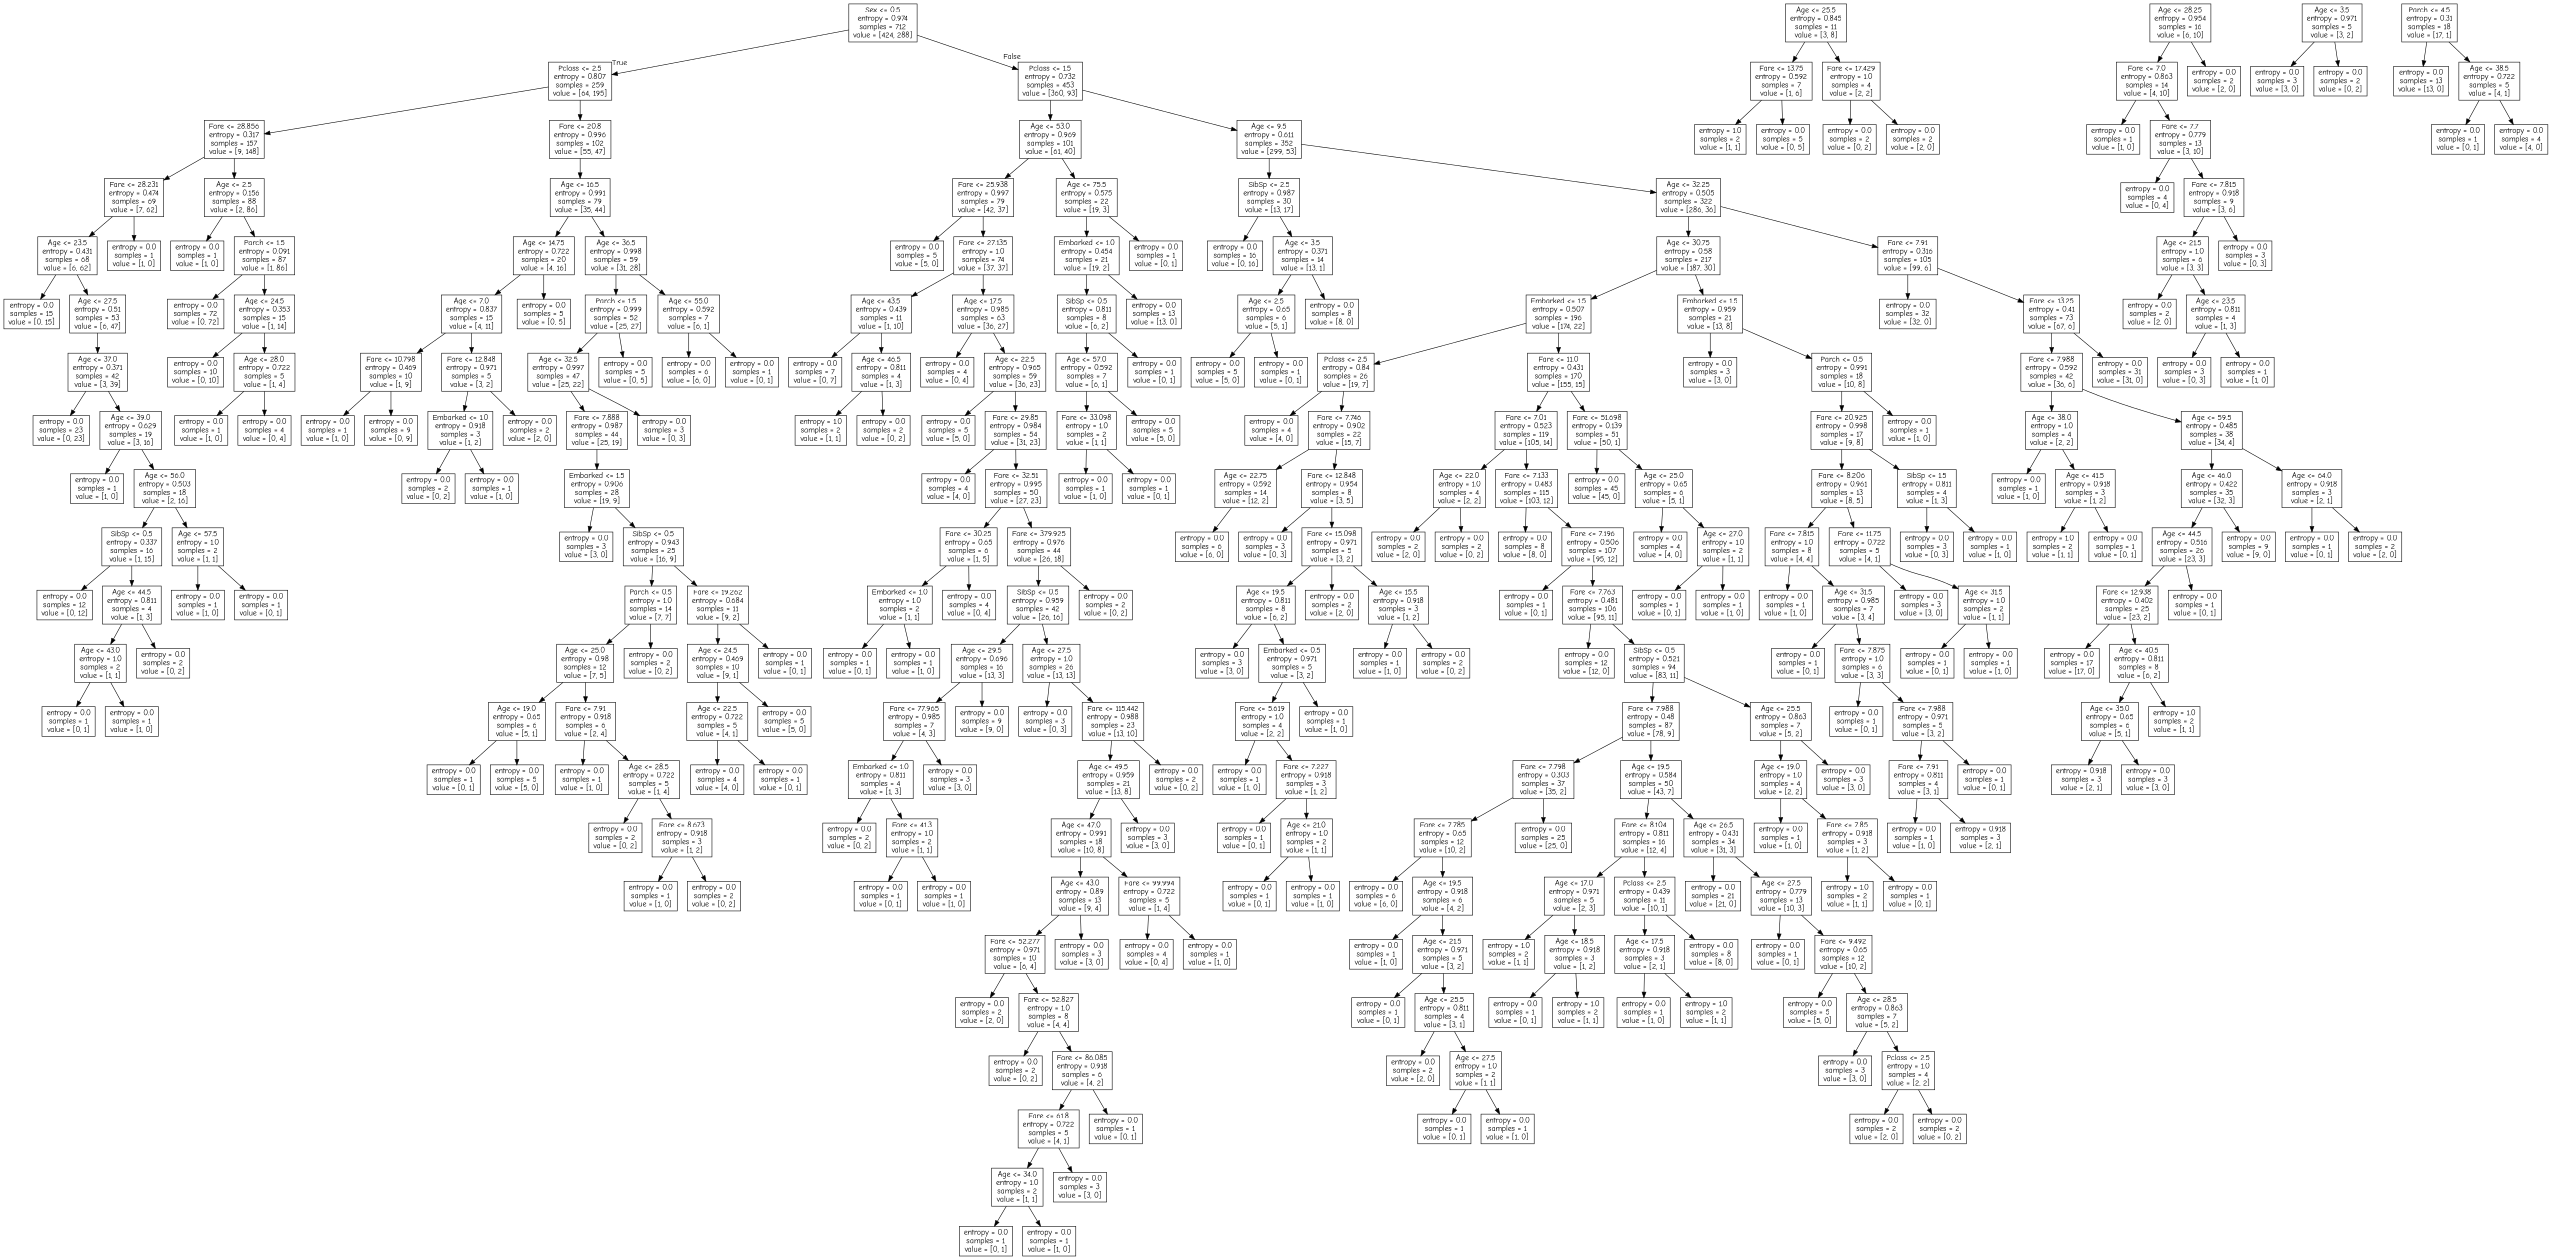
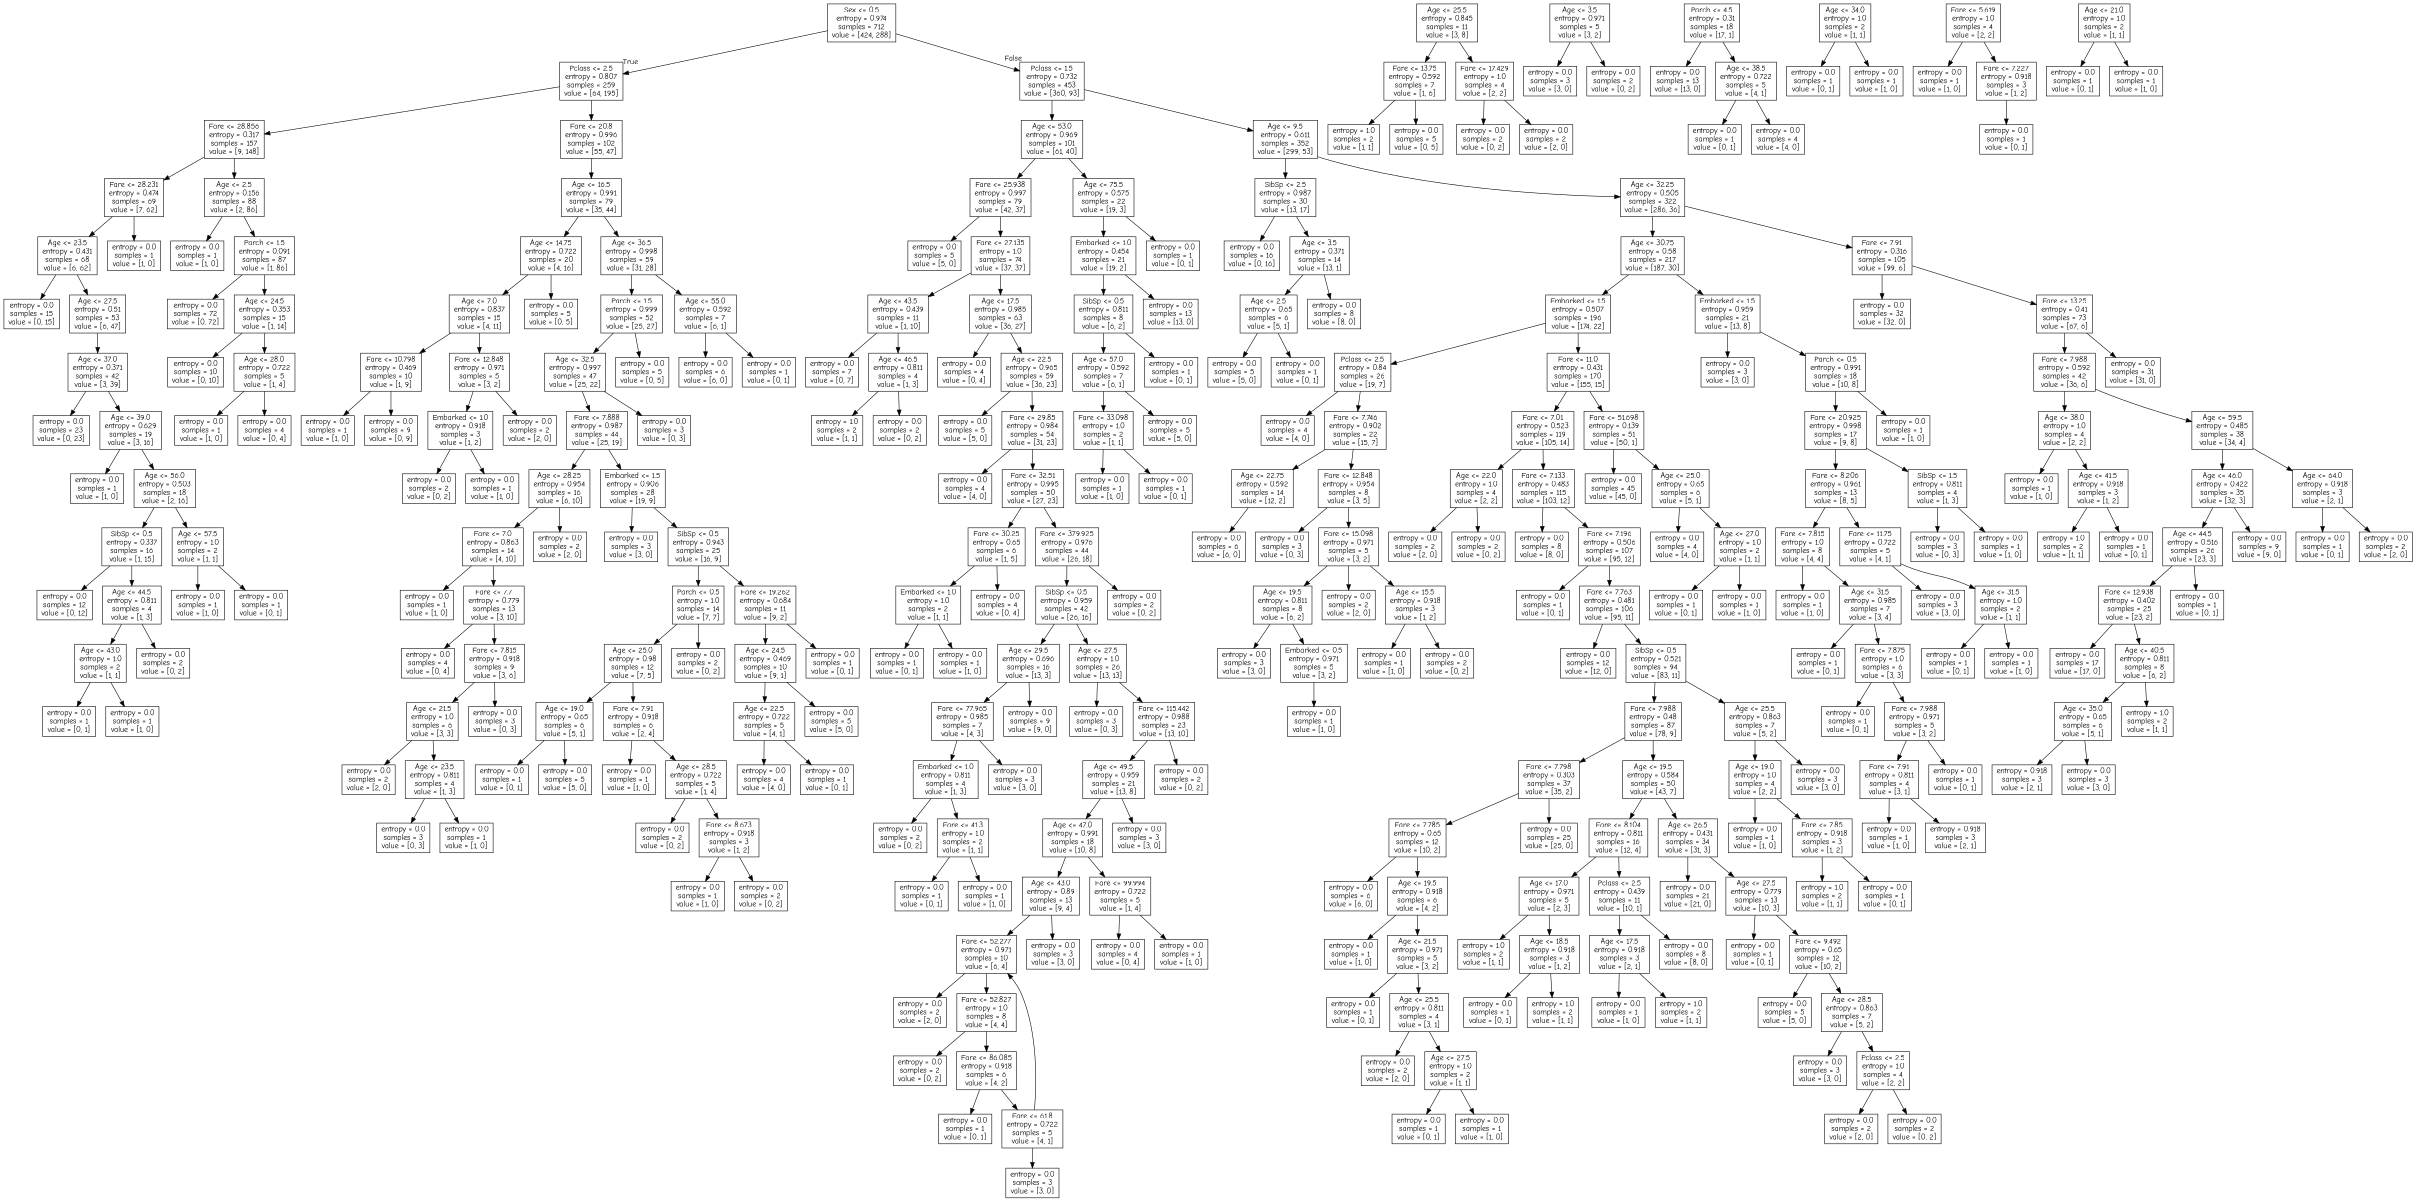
edge "Fare <= 7.888 entropy = 0.987 samples = 44 value = [25, 19]" -> "Age <= 28.25 entropy = 0.954 samples = 16 value = [6, 10]": added
edge "Embarked <= 0.5 entropy = 0.971 samples = 5 value = [3, 2]" -> "Fare <= 5.619 entropy = 1.0 samples = 4 value = [2, 2]": removed
edge "Fare <= 7.227 entropy = 0.918 samples = 3 value = [1, 2]" -> "Age <= 21.0 entropy = 1.0 samples = 2 value = [1, 1]": removed
edge "Fare <= 61.8 entropy = 0.722 samples = 5 value = [4, 1]" -> "Age <= 34.0 entropy = 1.0 samples = 2 value = [1, 1]": now "Fare <= 61.8 entropy = 0.722 samples = 5 value = [4, 1]" -> "Fare <= 52.277 entropy = 0.971 samples = 10 value = [6, 4]"
